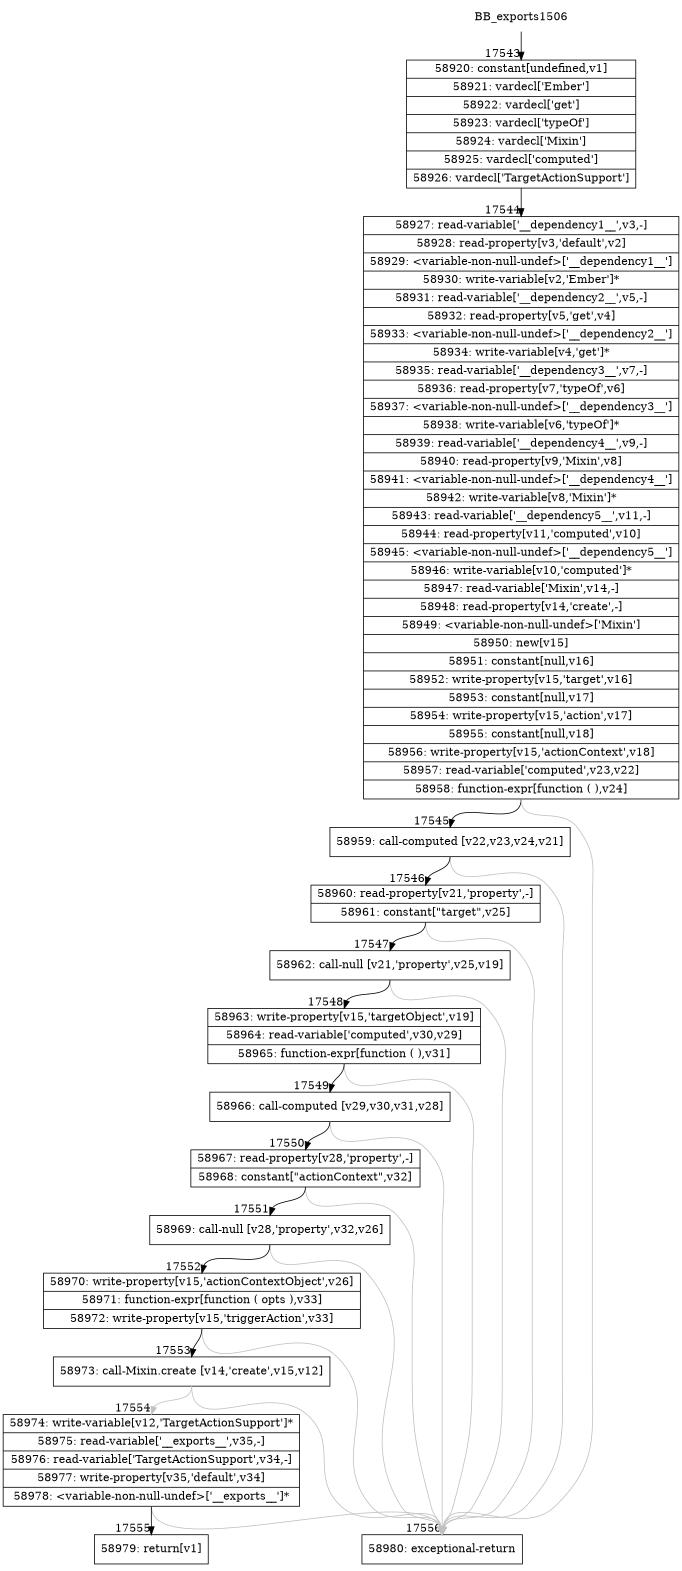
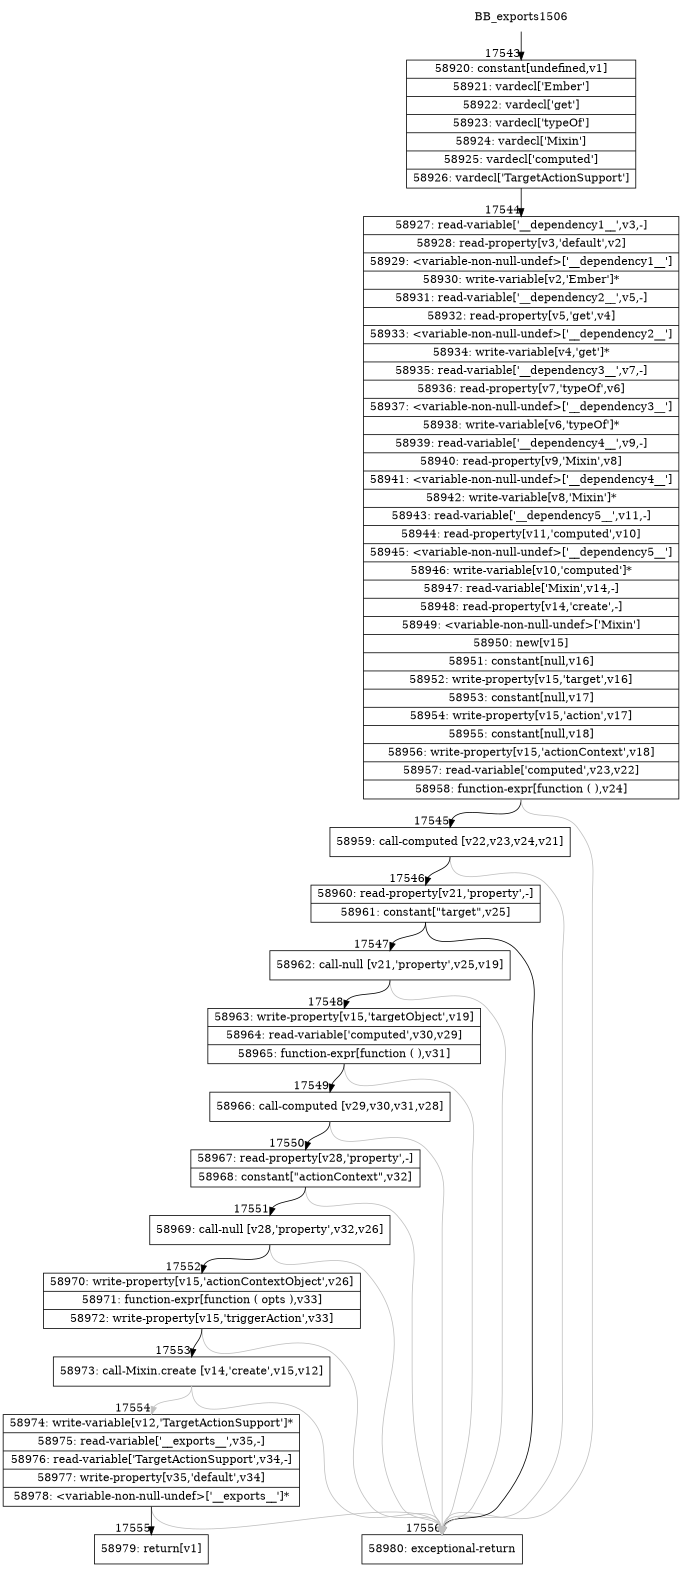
edge "58960: read-property[v21,'property',-]" -> "58980: exceptional-return": color gray -> black
